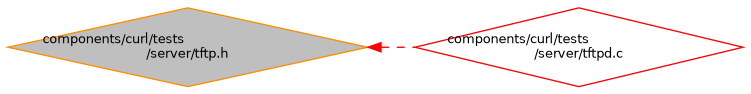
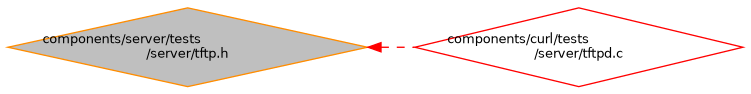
node "components/curl/tests /server/tftp.h": label "components/curl/tests /server/tftp.h" -> "components/server/tests /server/tftp.h"
